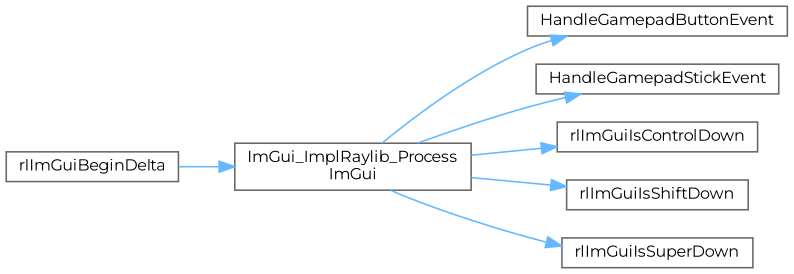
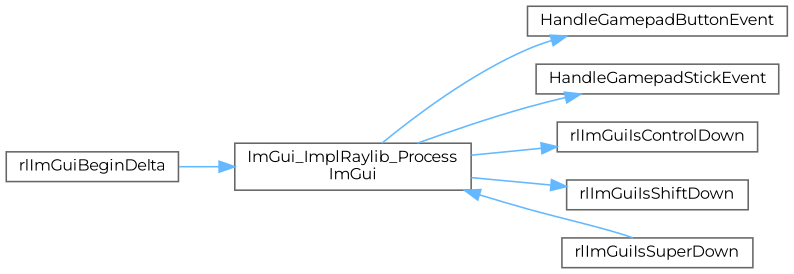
edge "ImGui_ImplRaylib_Process ImGui" -> "rlImGuiIsSuperDown": reversed
